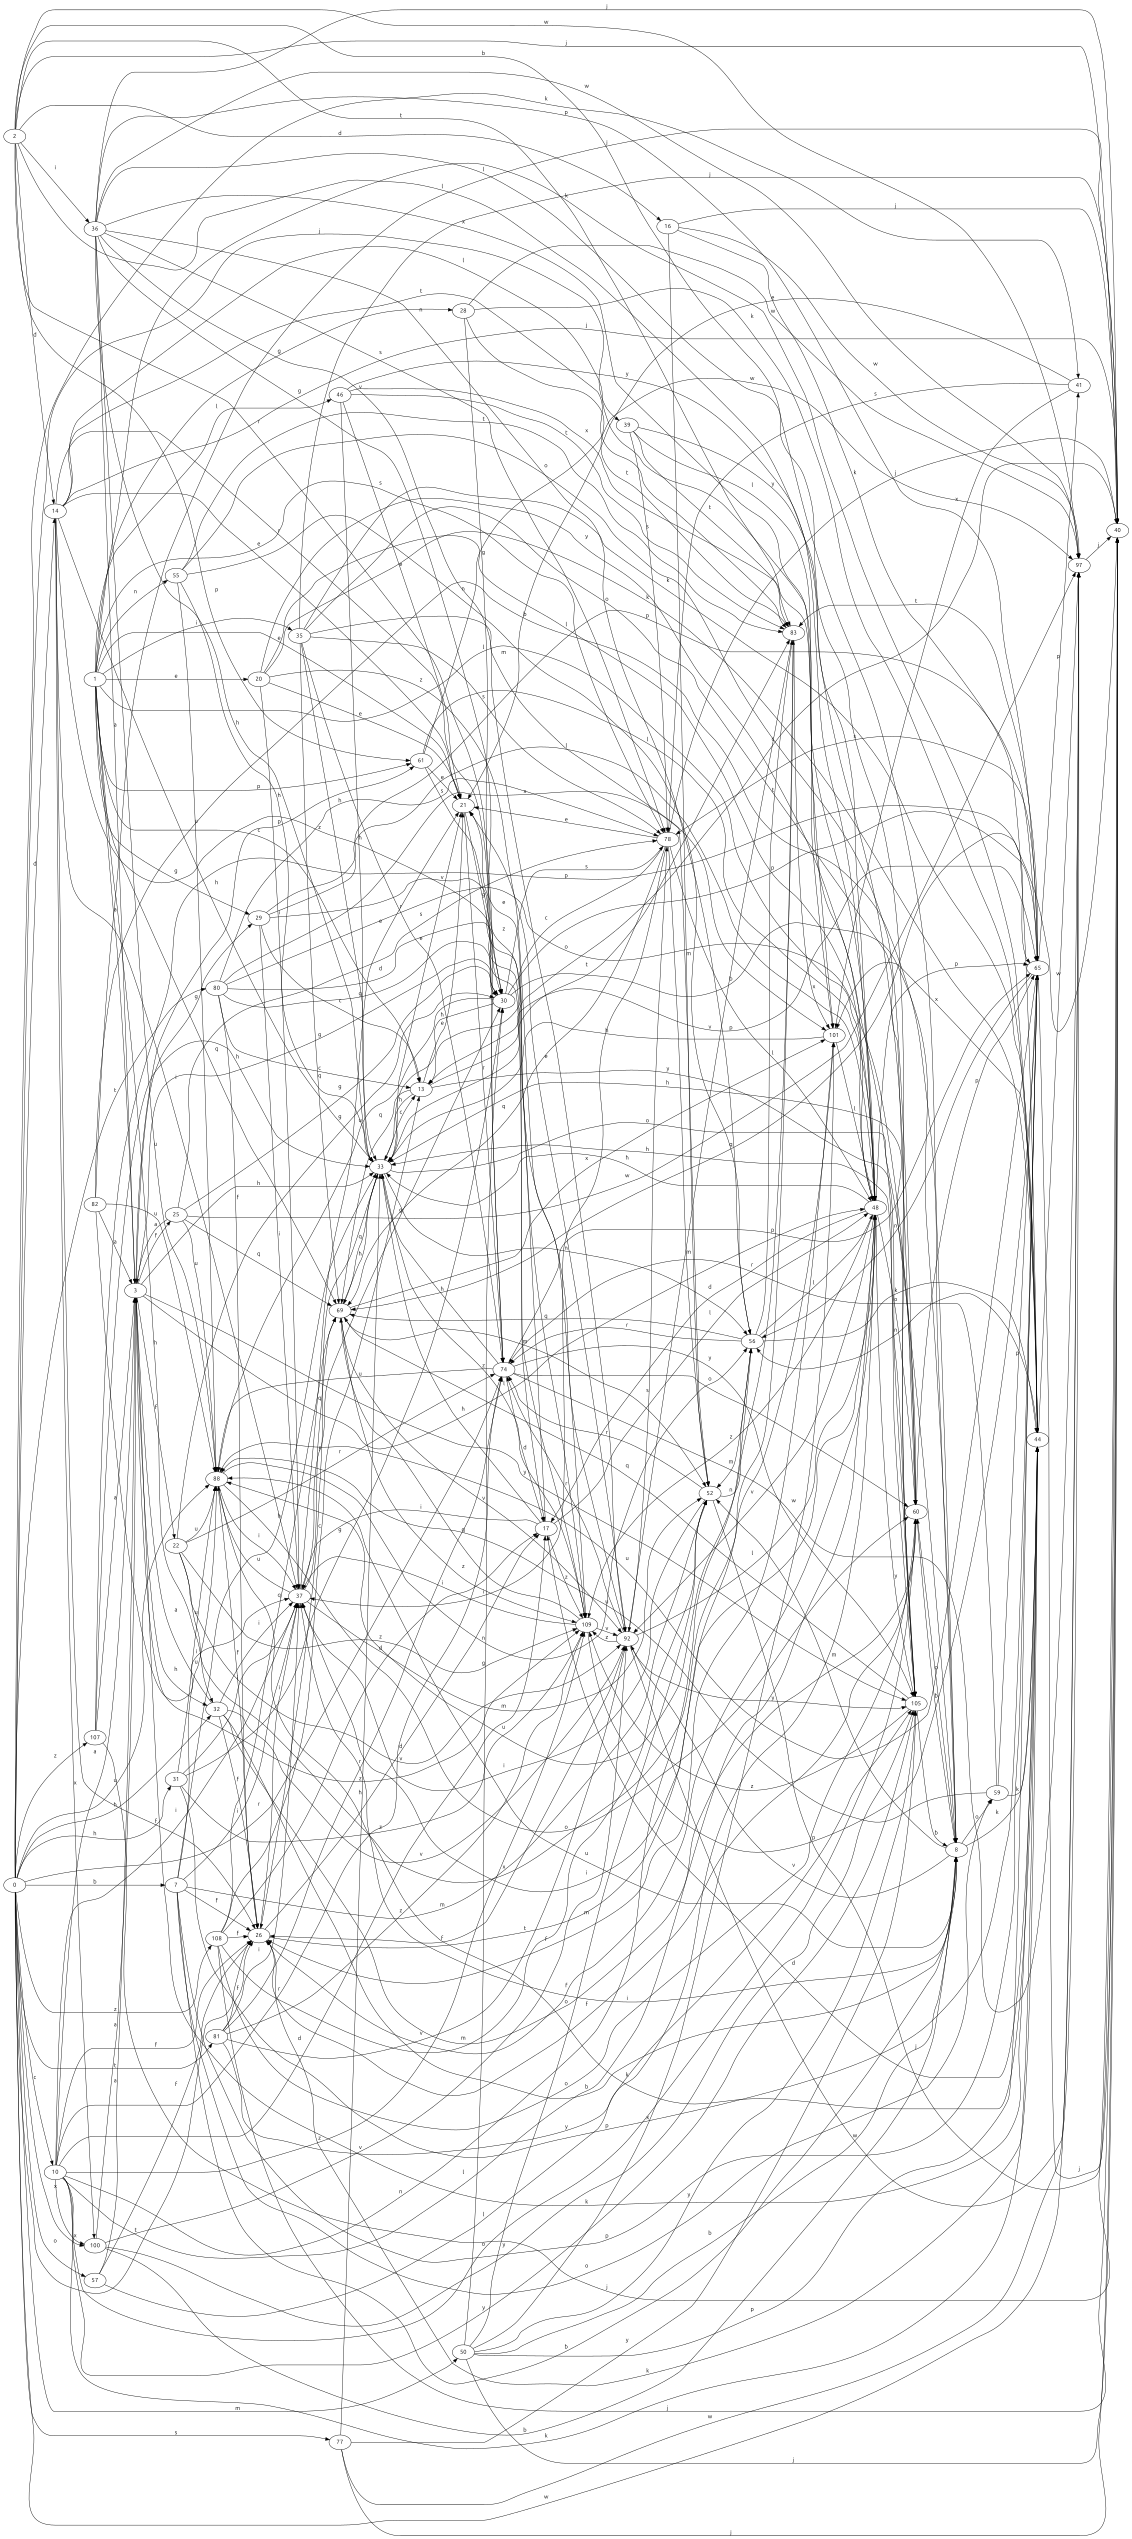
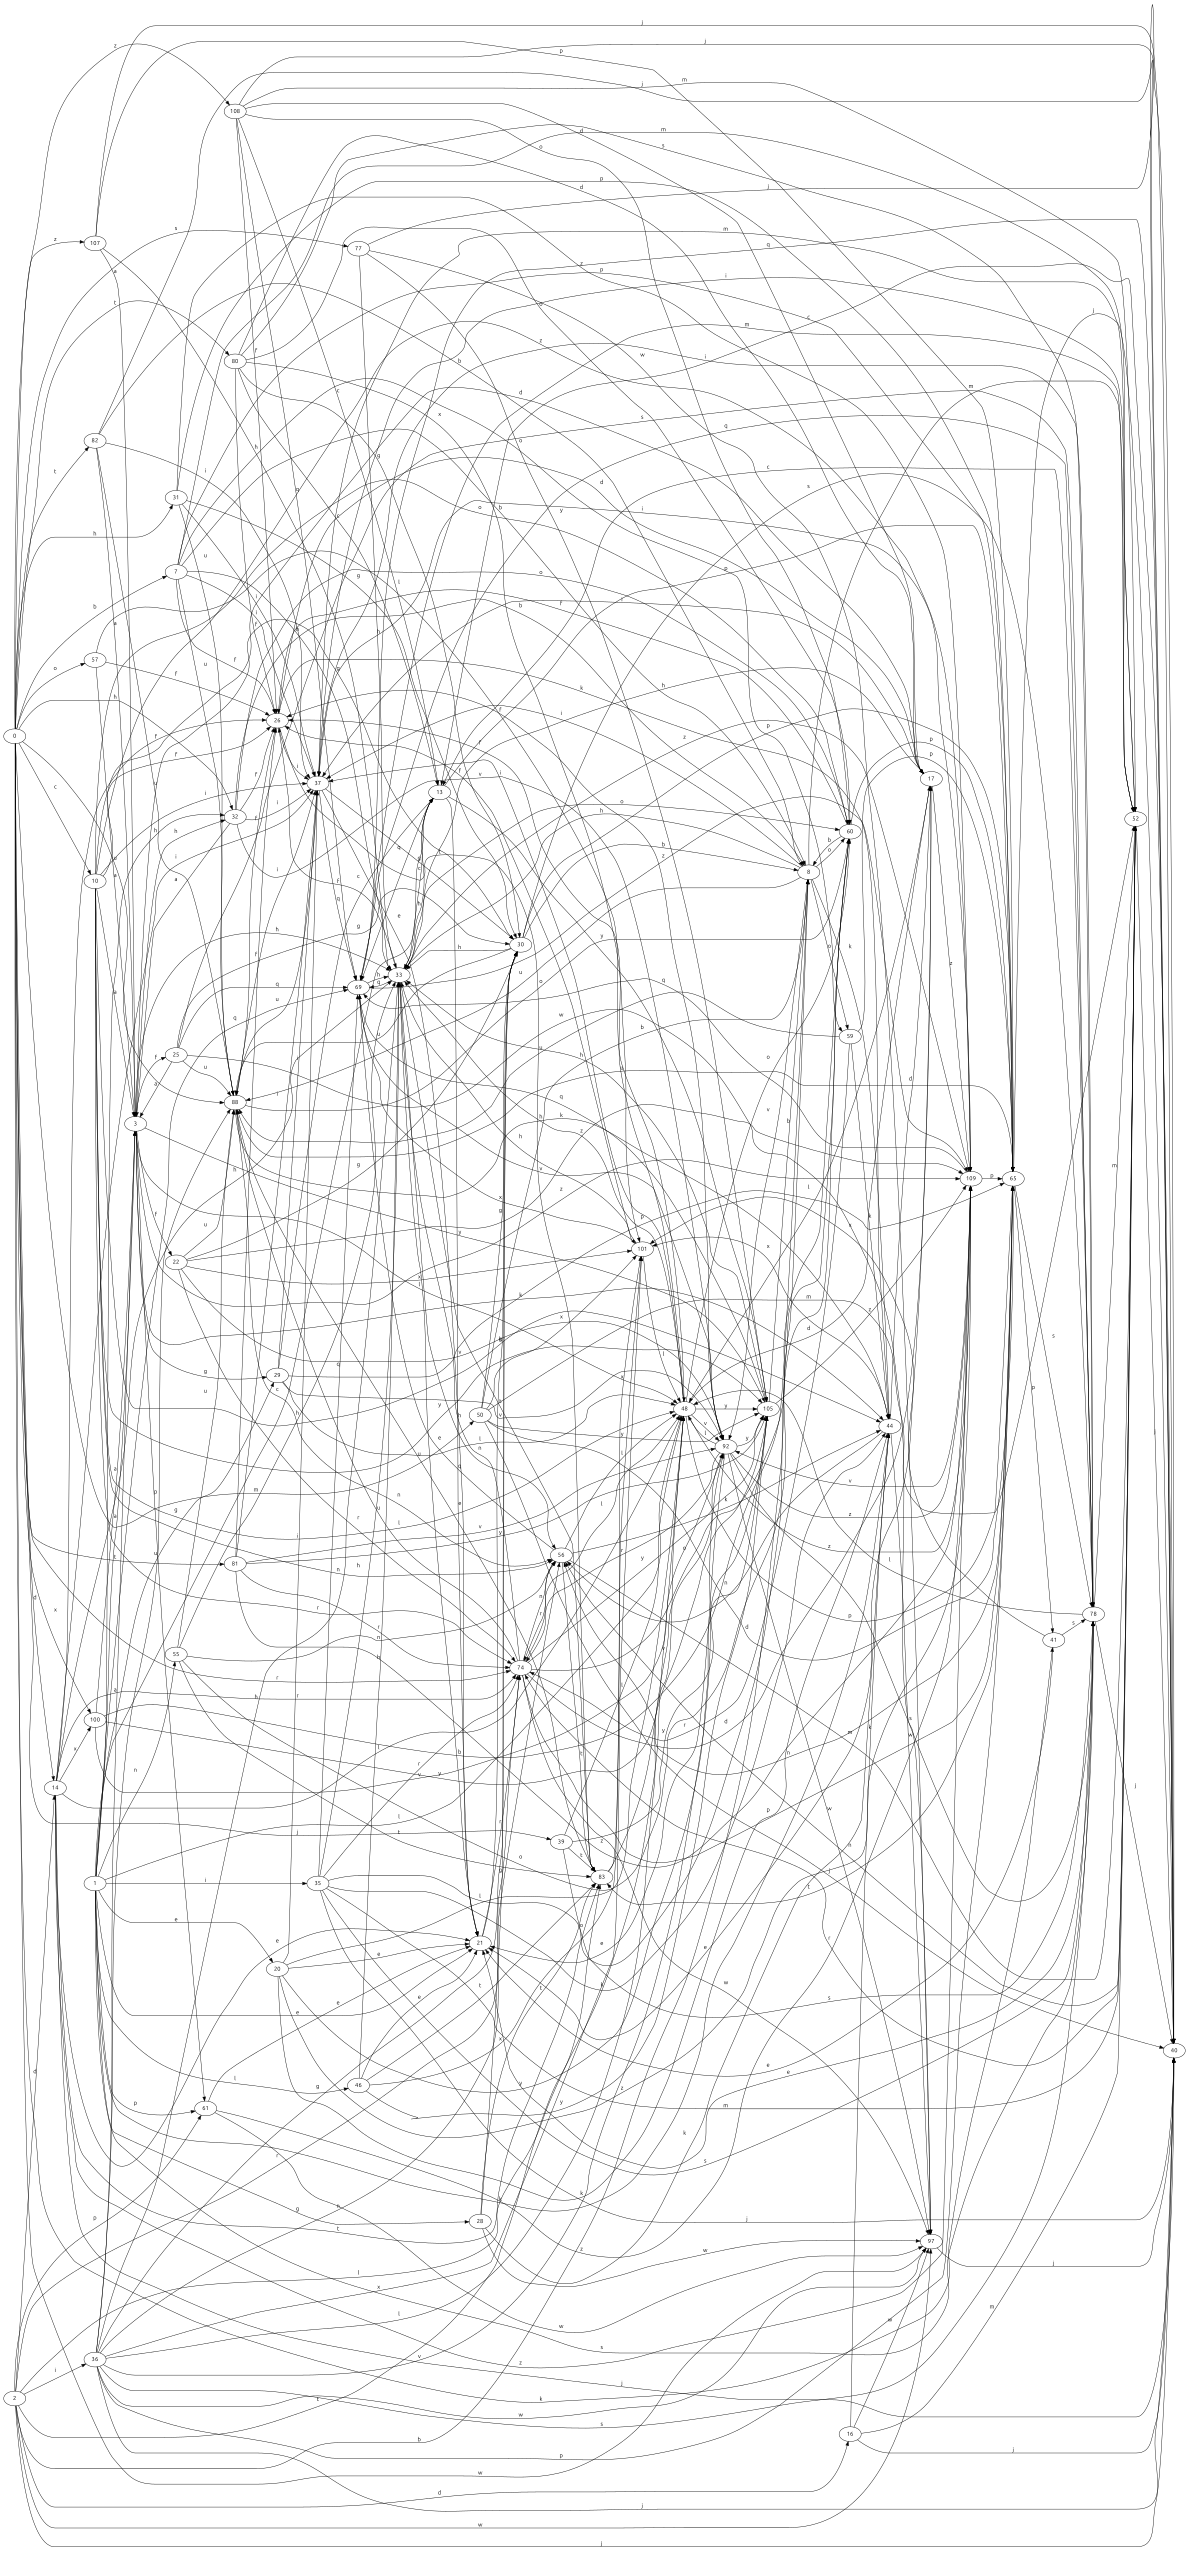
edge "61" -> "48": now "74" -> "48"
edge "74" -> "56": added, label "n"
edge "10" -> "100": removed, label "x"
edge "0" -> "26": now "0" -> "82"
edge "50" -> "65": label "p" -> "d"
